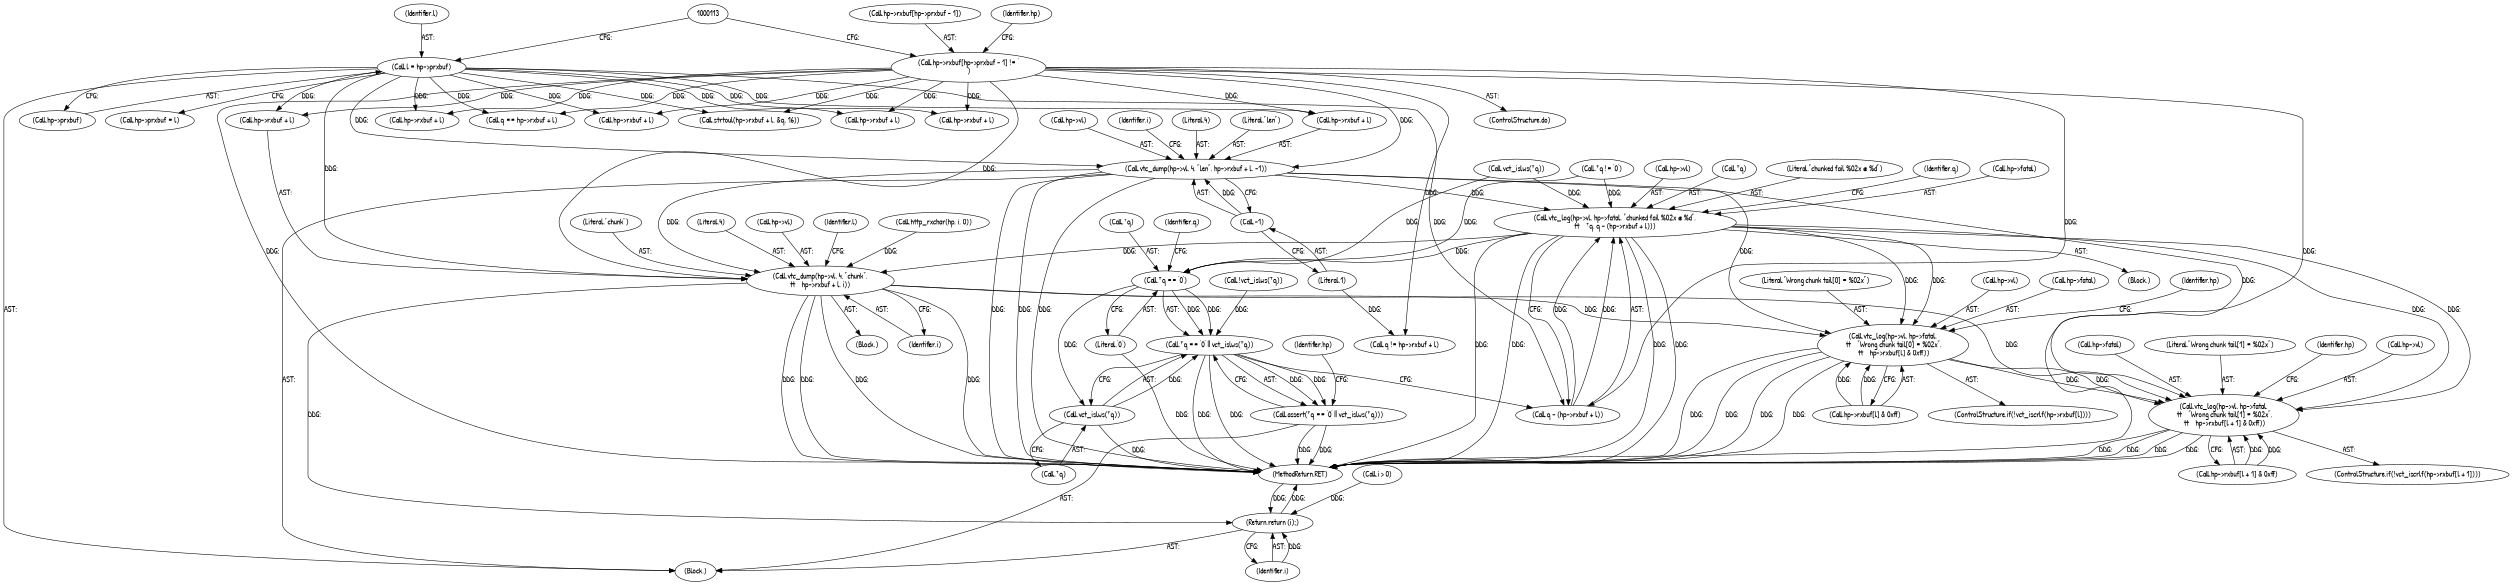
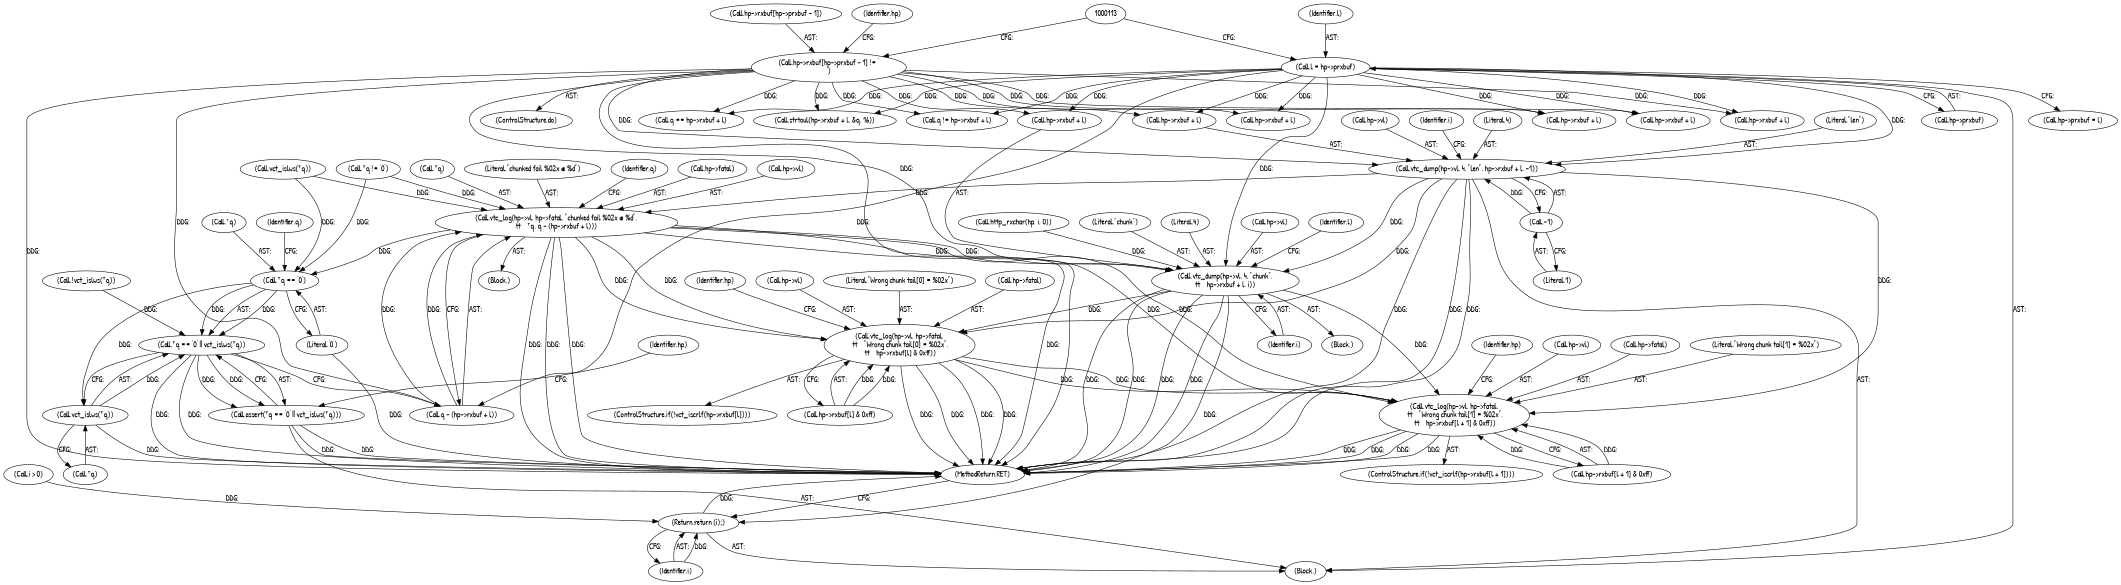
edge "(Literal,1)" -> "(Call,q != hp->rxbuf + l)": now "(Call,l = hp->prxbuf)" -> "(Call,q != hp->rxbuf + l)"
edge "(MethodReturn,RET)" -> "(Return,return (i);)": label "DDG: " -> "CFG: "
